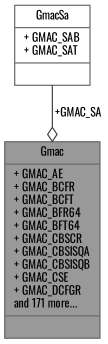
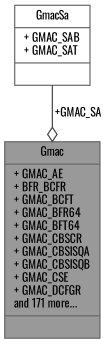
node "Gmac": text "+ GMAC_BCFR" -> "+ BFR_BCFR"
